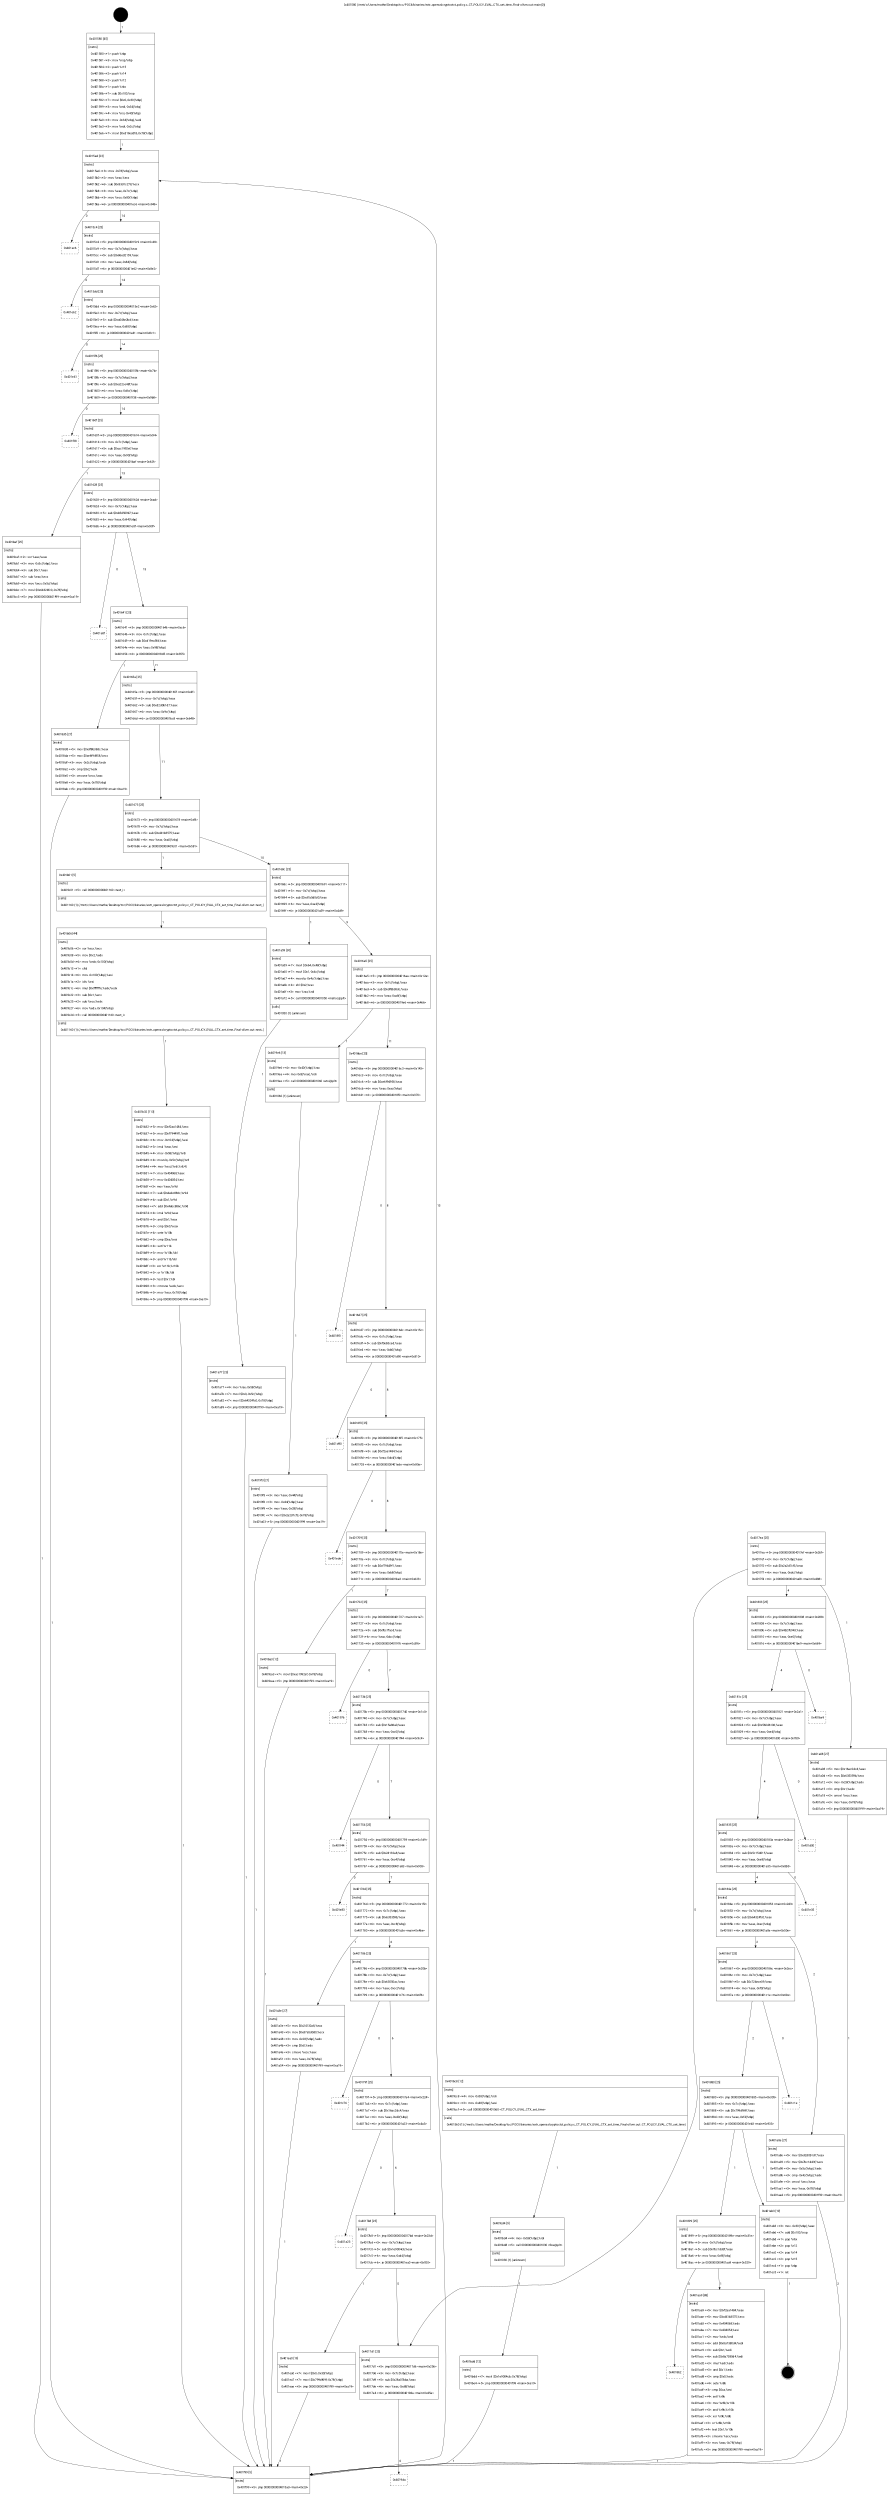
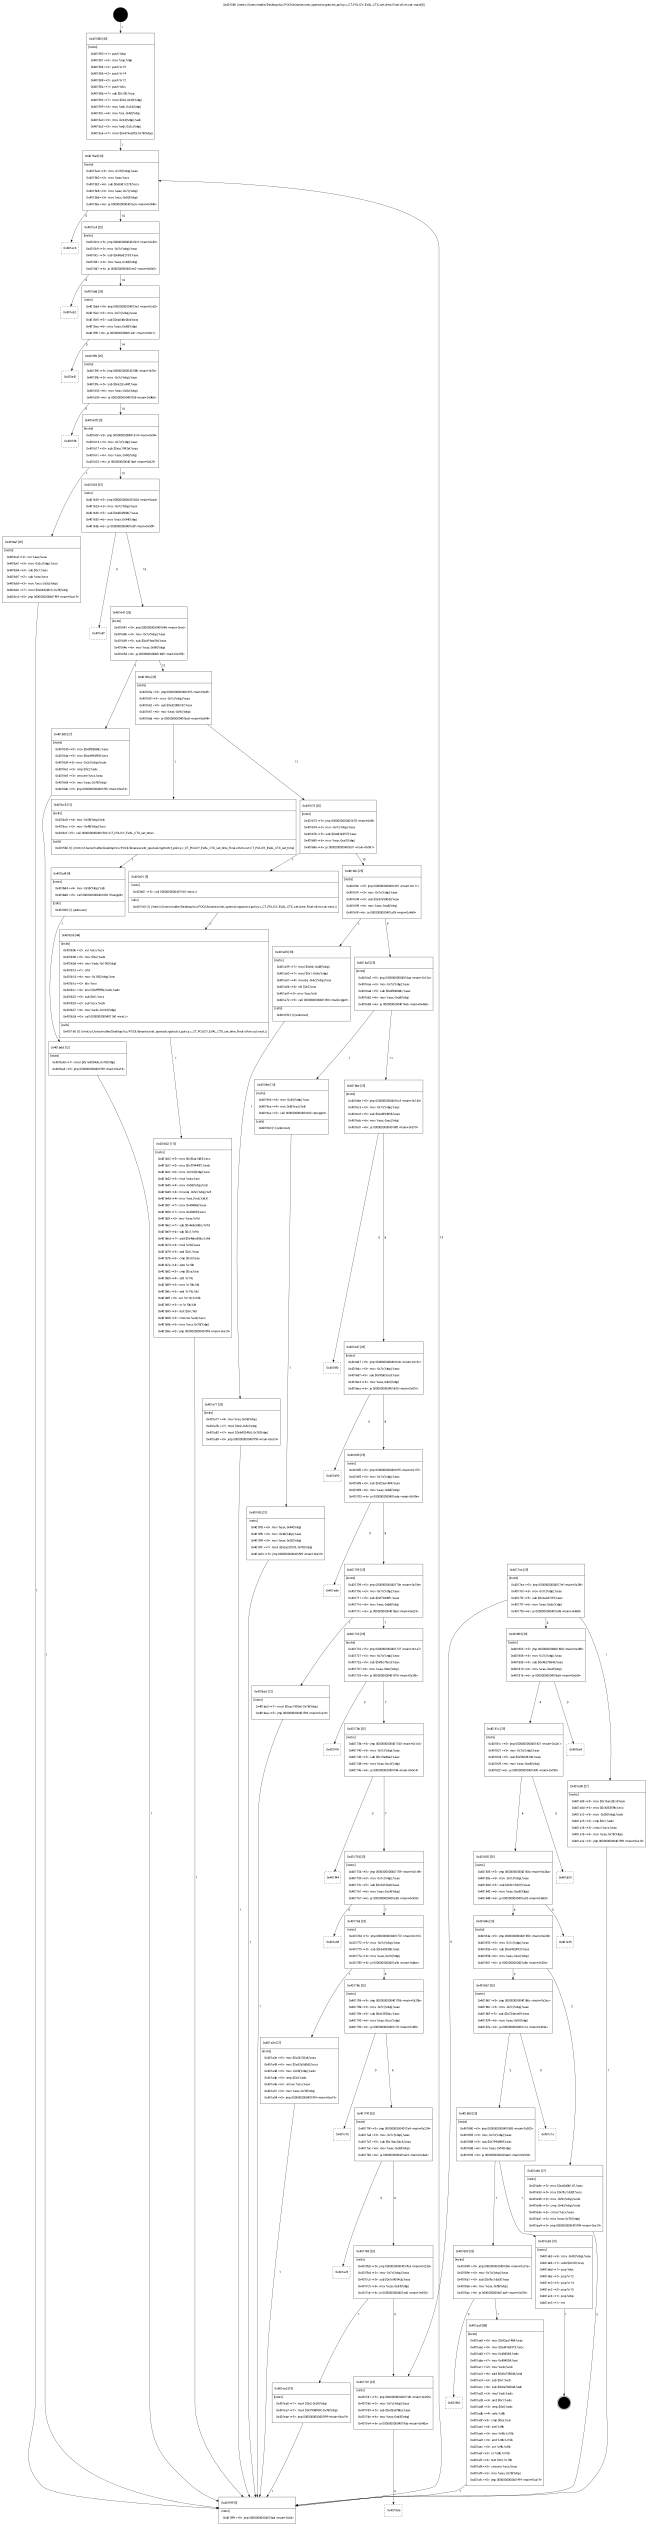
edge "0x40165a [25]" -> "0x401bc8 [12]": added, label "1"
